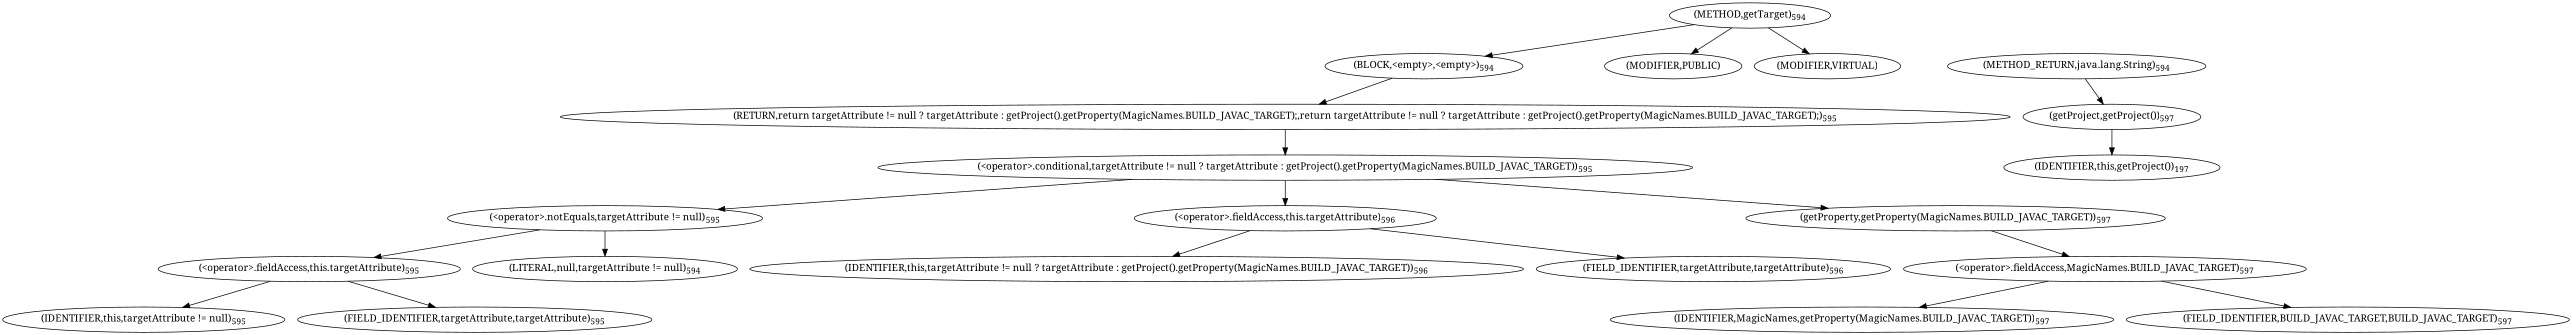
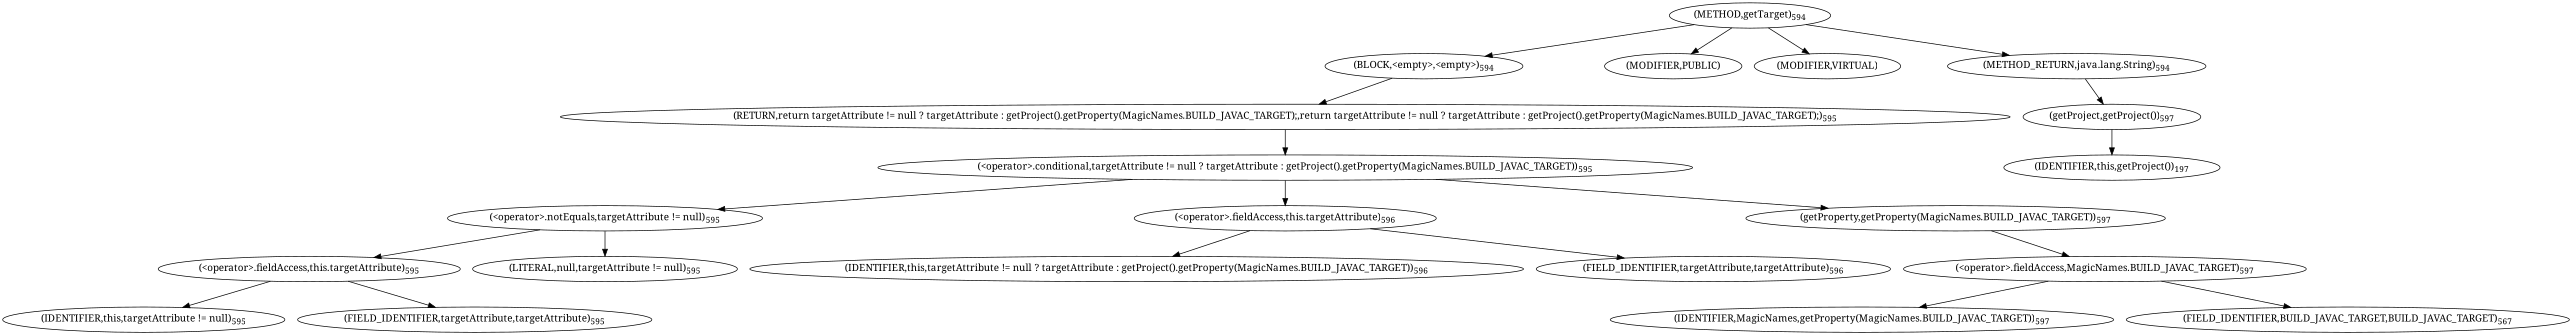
edge "(METHOD,getTarget)" -> "(METHOD_RETURN,java.lang.String)": added
node "(LITERAL,null,targetAttribute != null)": text "594" -> "595"
node "(FIELD_IDENTIFIER,BUILD_JAVAC_TARGET,BUILD_JAVAC_TARGET)": text "597" -> "567"
